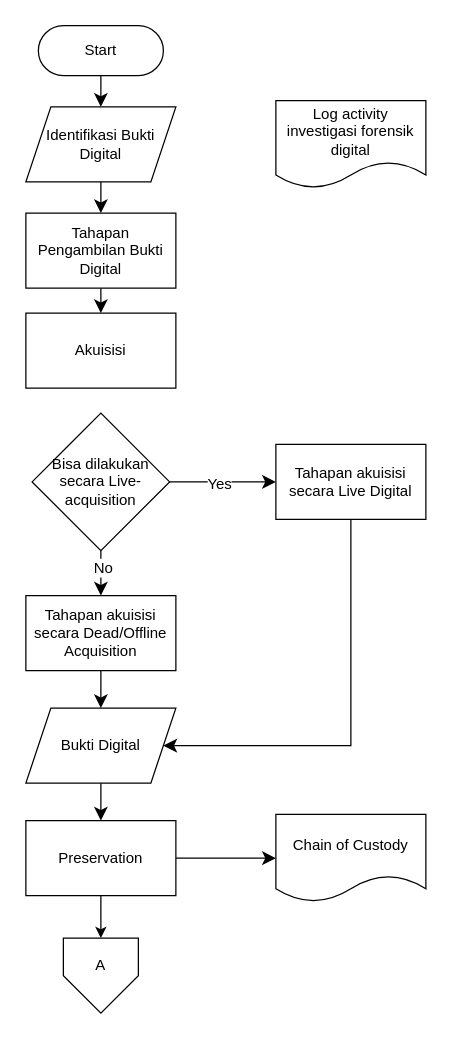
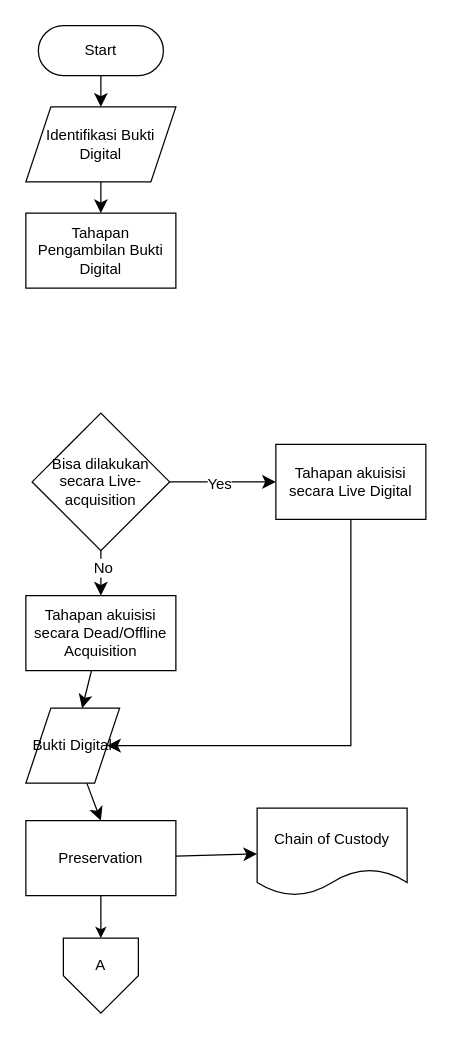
node "Log activity investigasi forensik digital": removed
edge "Tahapan Pengambilan Bukti Digital" -> "Akuisisi": removed
node "Akuisisi": removed
node "Bukti Digital": size 150x75 -> 94x75
node "Chain of Custody": moved (351, 858) -> (332, 852)
